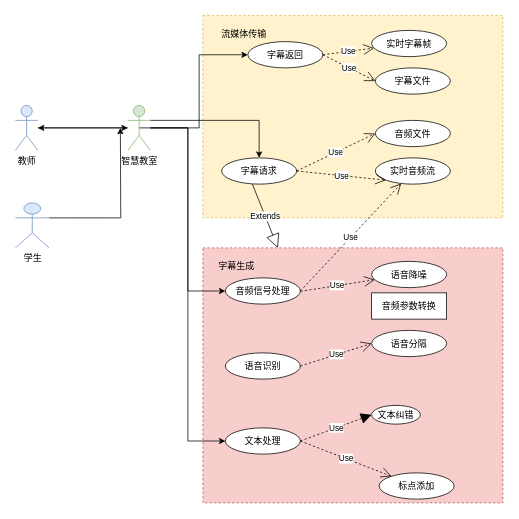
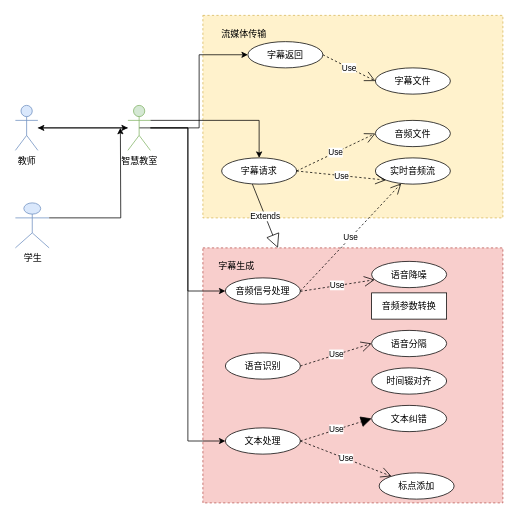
node "实时字幕帧": removed
edge "字幕返回" -> "实时字幕帧": removed, label "Use"
node "时间辍对齐": added
node "文本纠错": size 49x19 -> 75x26
